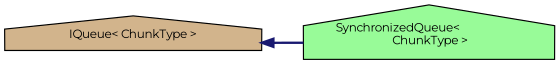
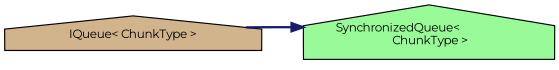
edge "SynchronizedQueue< ChunkType >" -> "IQueue< ChunkType >": reversed
